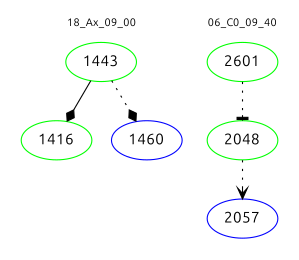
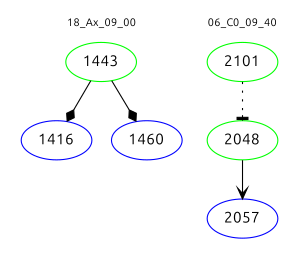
node "2601": label "2601" -> "2101"
edge "1443" -> "1460": style dotted -> solid
node "1416": color green -> blue
edge "2048" -> "2057": style dotted -> solid
